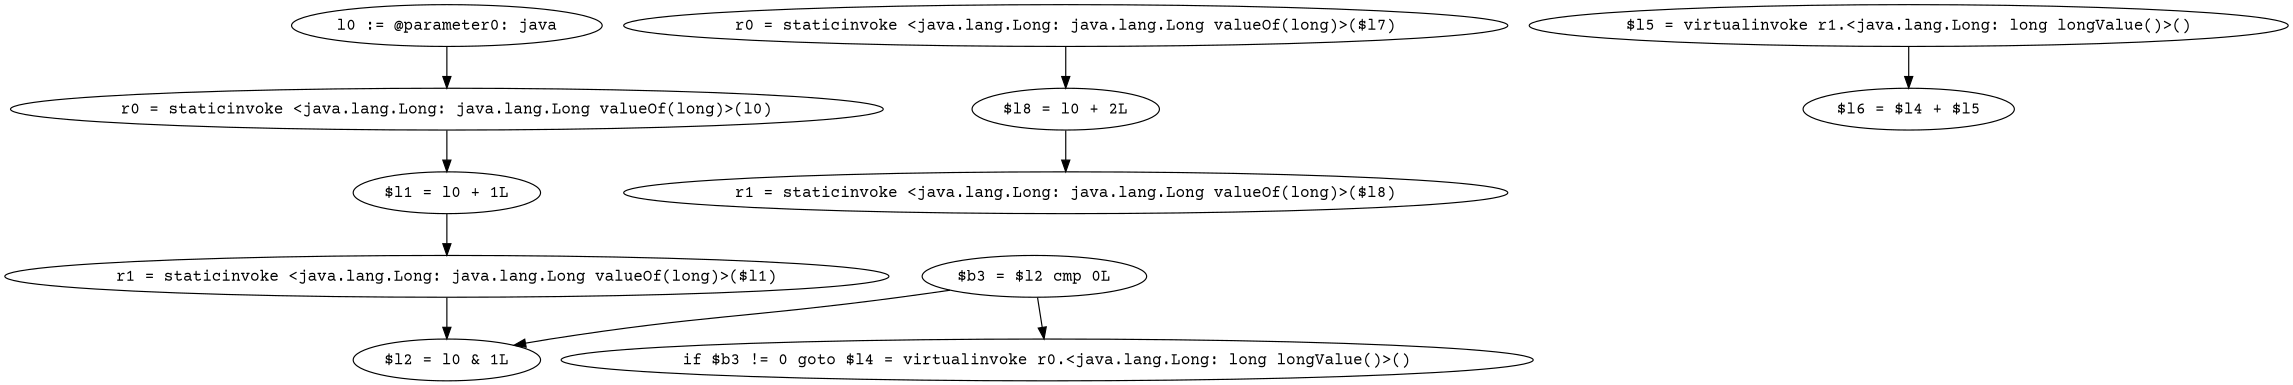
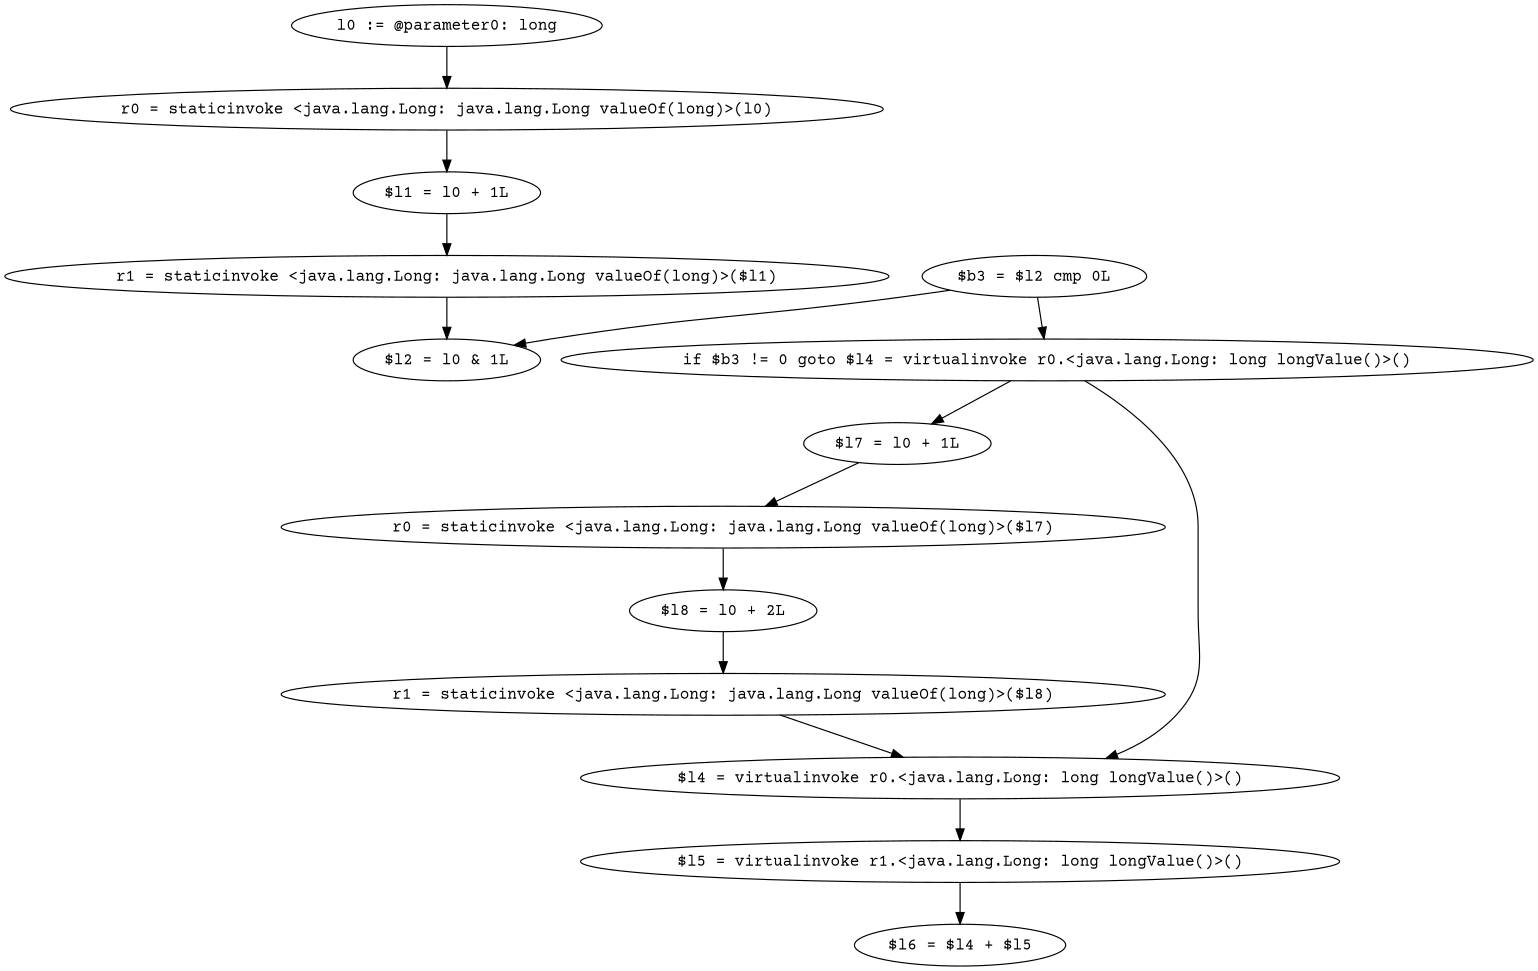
node "l0 := @parameter0: java": label "l0 := @parameter0: java" -> "l0 := @parameter0: long"
node "$l7 = l0 + 1L": added
node "$l4 = virtualinvoke r0.<java.lang.Long: long longValue()>()": added
